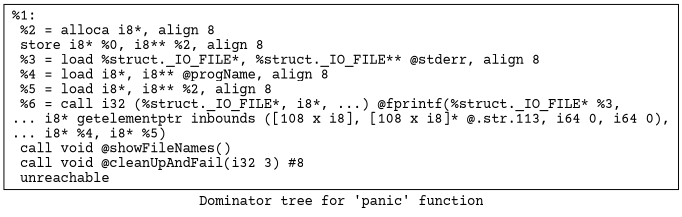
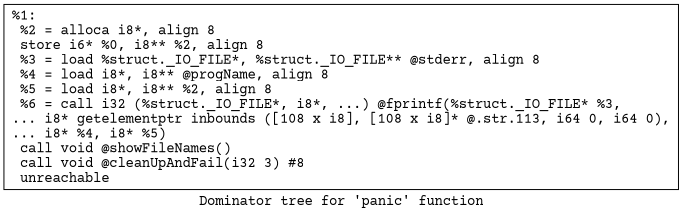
node "%1:": text "store i8* %0, i8** %2, align 8" -> "store i6* %0, i8** %2, align 8"
